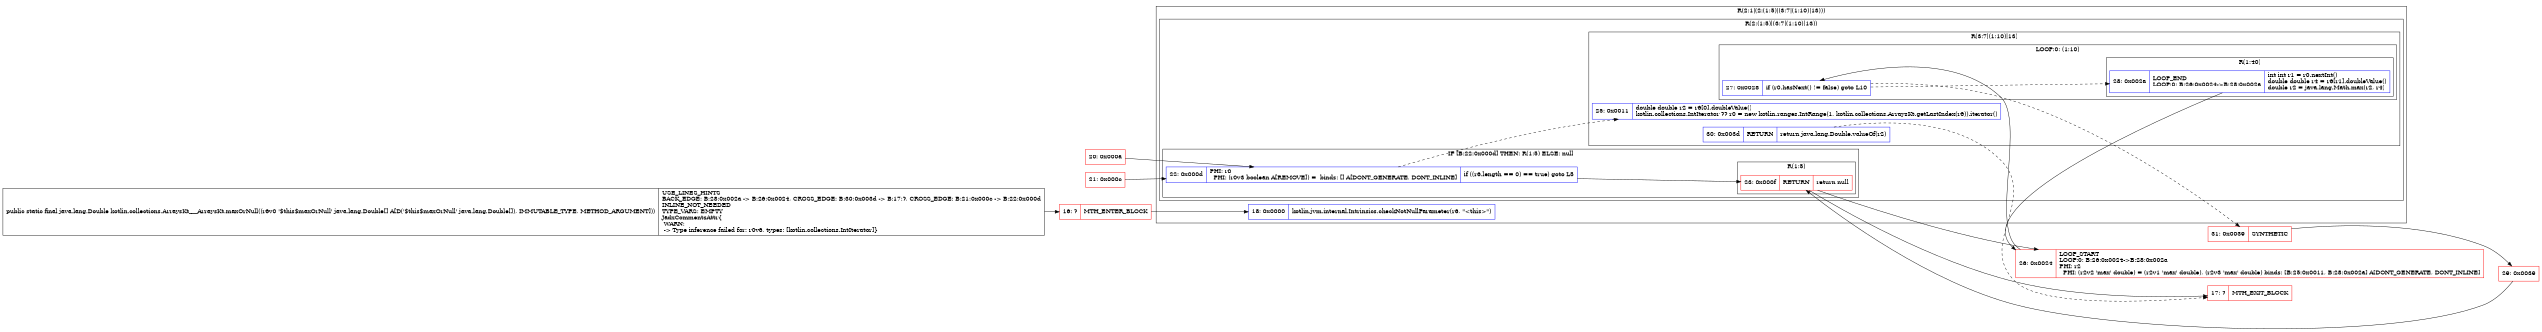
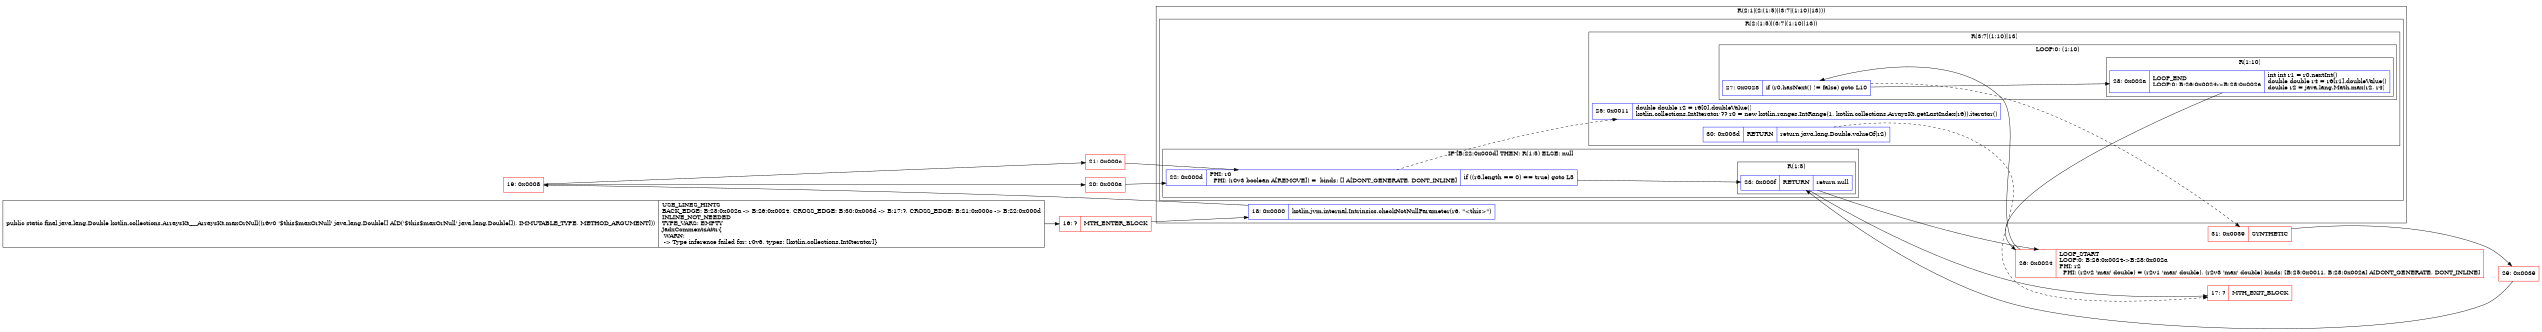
cluster "R(1:40)": label "R(1:40)" -> "R(1:10)"
edge "27: 0x0028" -> "28: 0x002a": style dashed -> solid
node "23: 0x000f": color red -> blue
node "19: 0x0008": added
